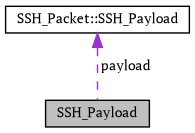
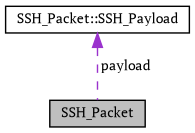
node "SSH_Payload": label "SSH_Payload" -> "SSH_Packet"
